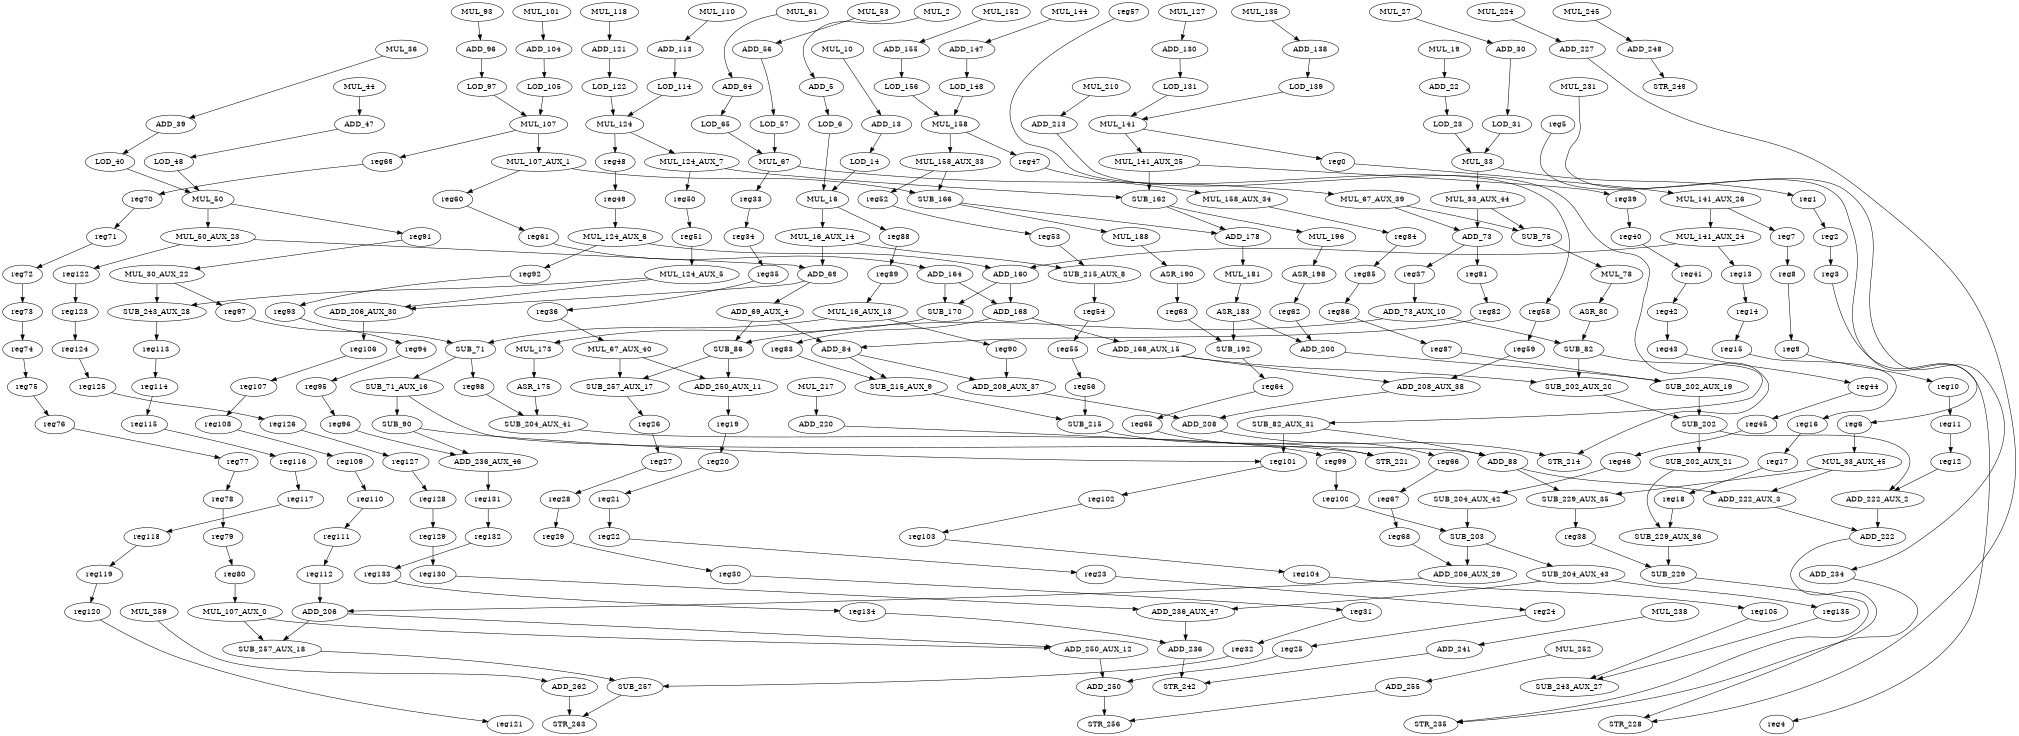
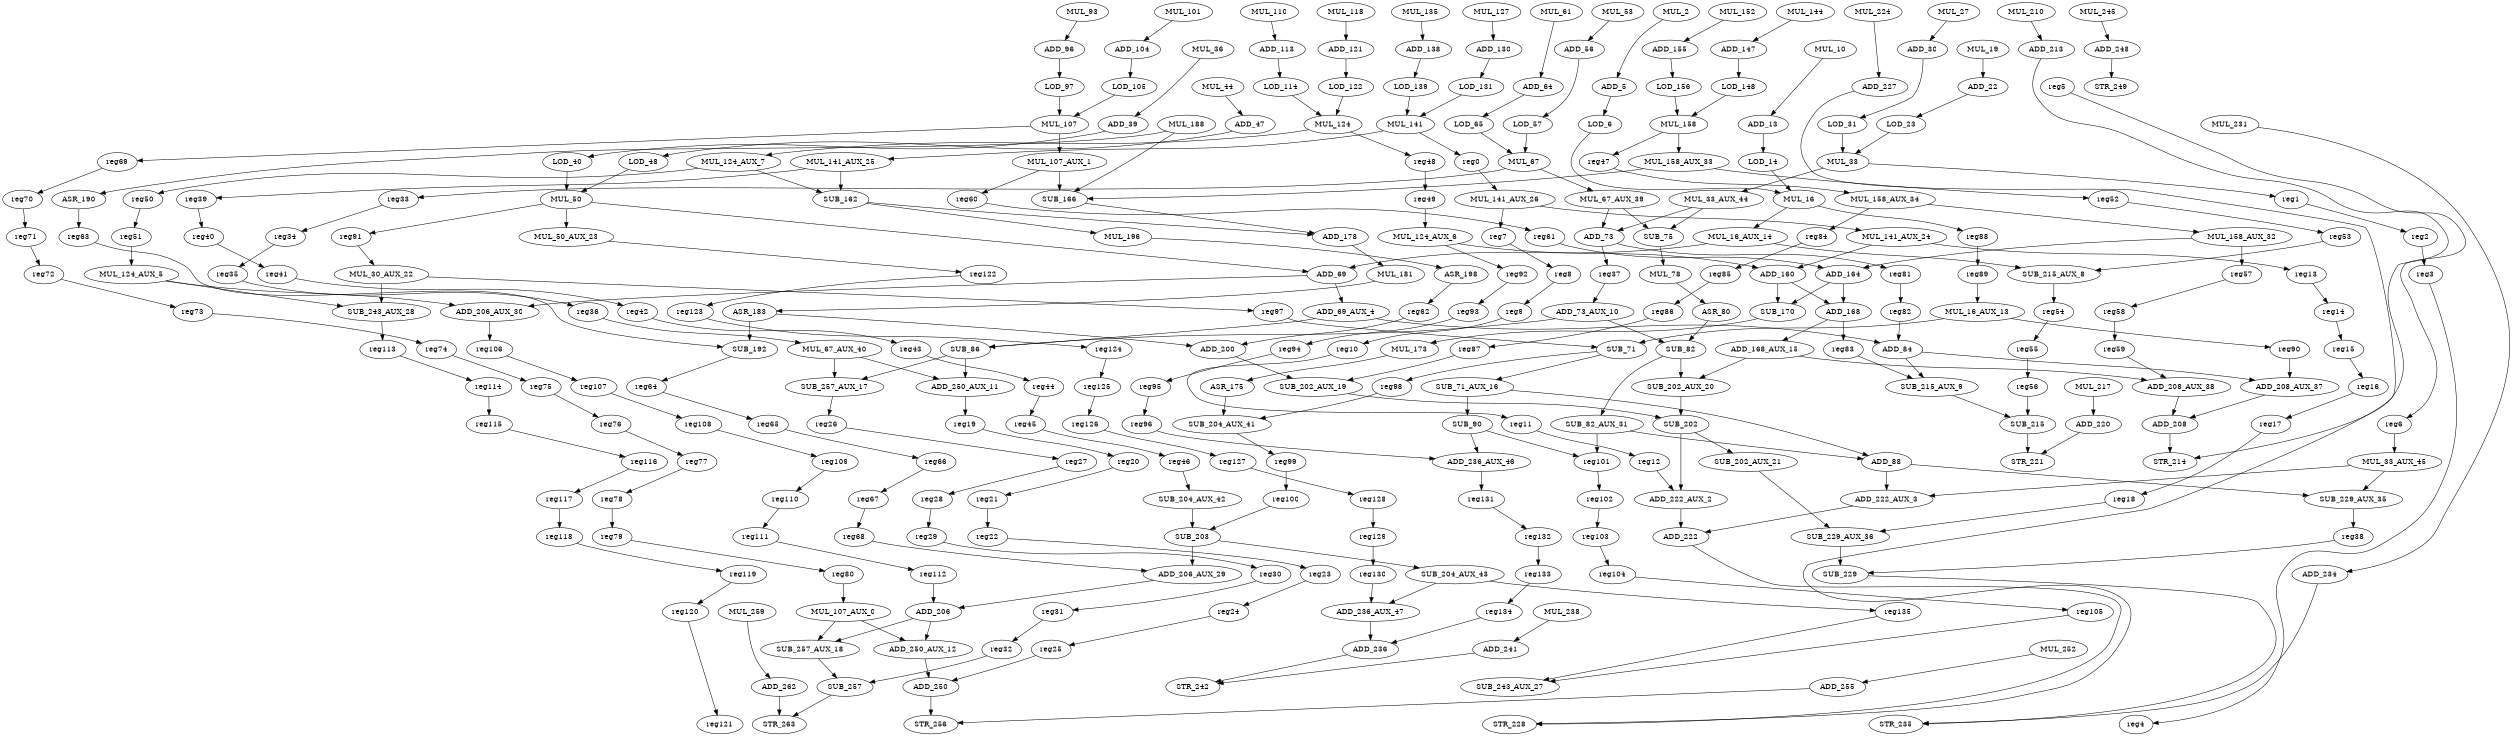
edge "SUB_166" -> "MUL_188": reversed
node "MUL_158_AUX_32": added
edge "MUL_50_AUX_23" -> "ADD_69": now "MUL_50" -> "ADD_69"
